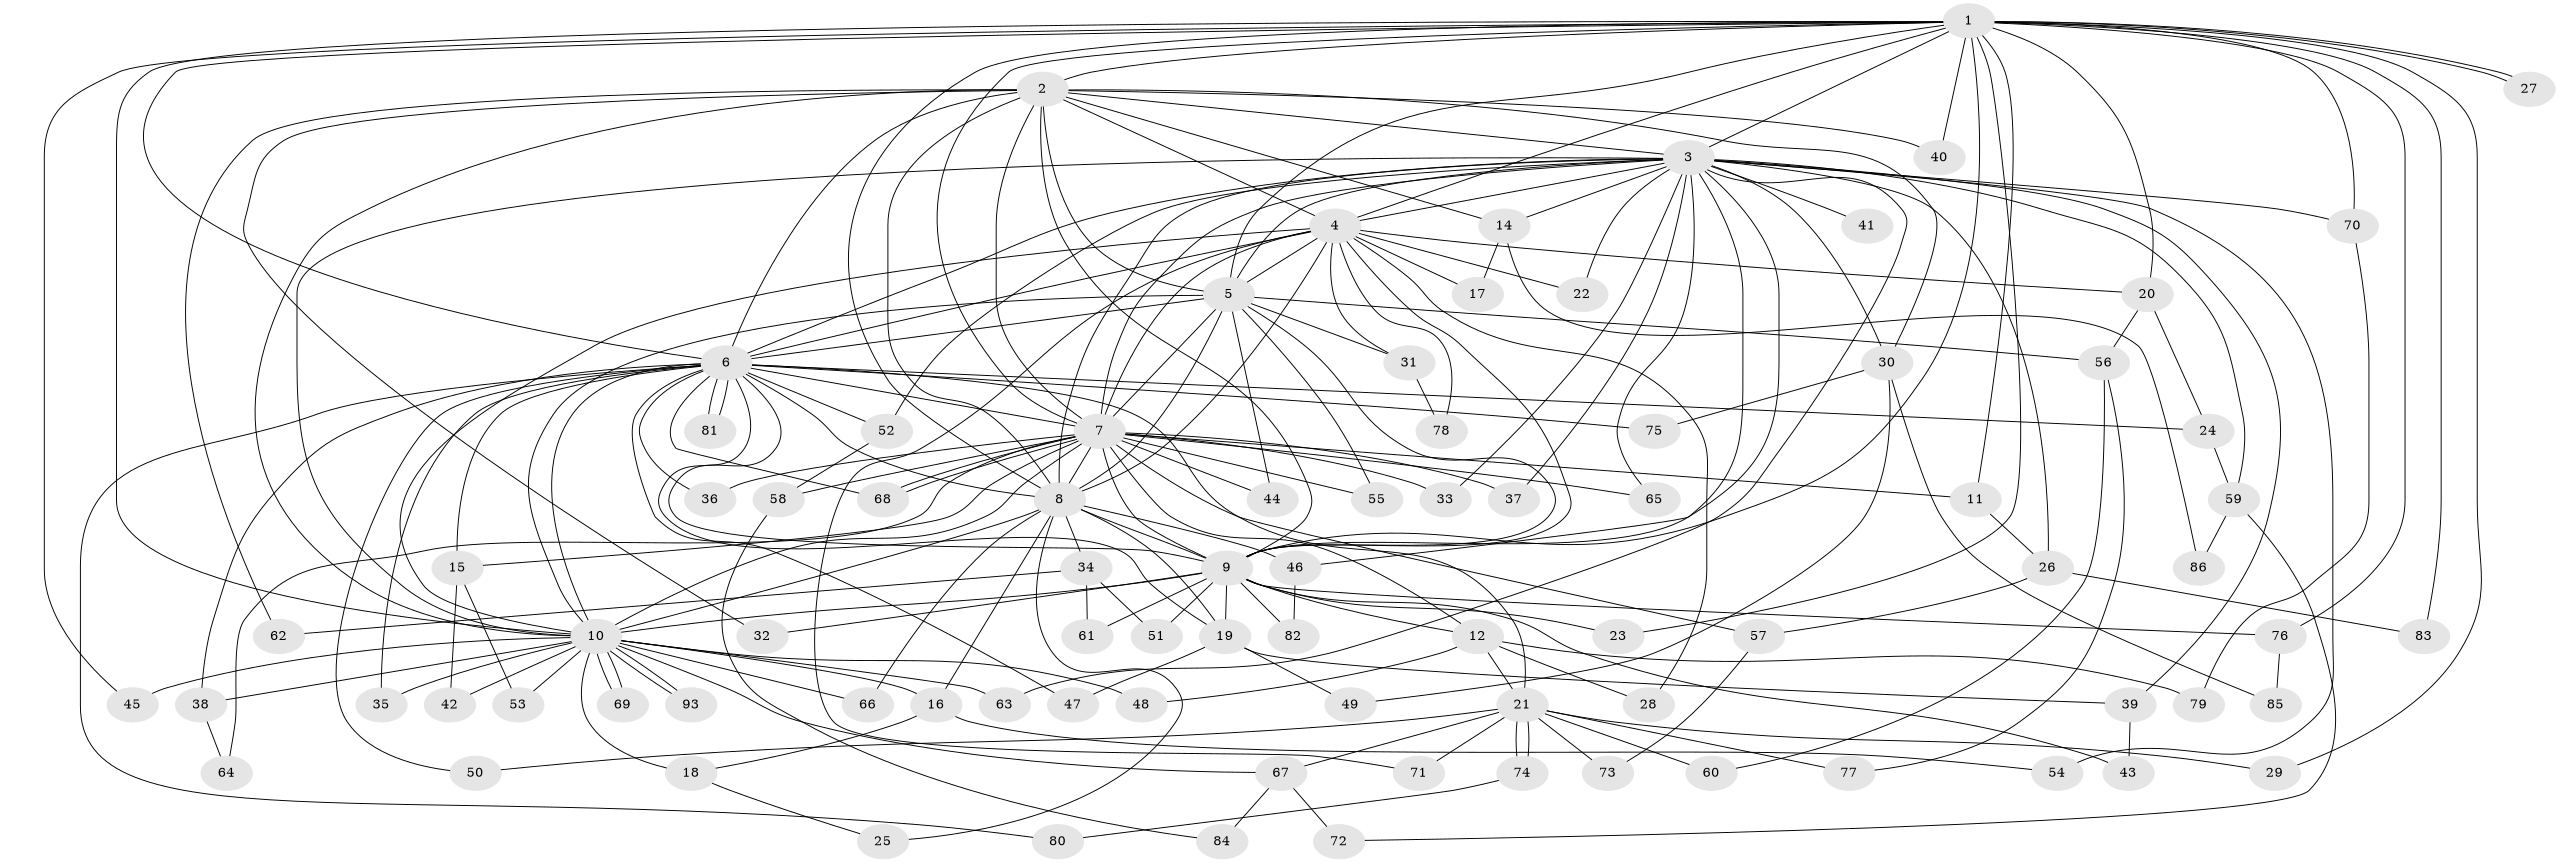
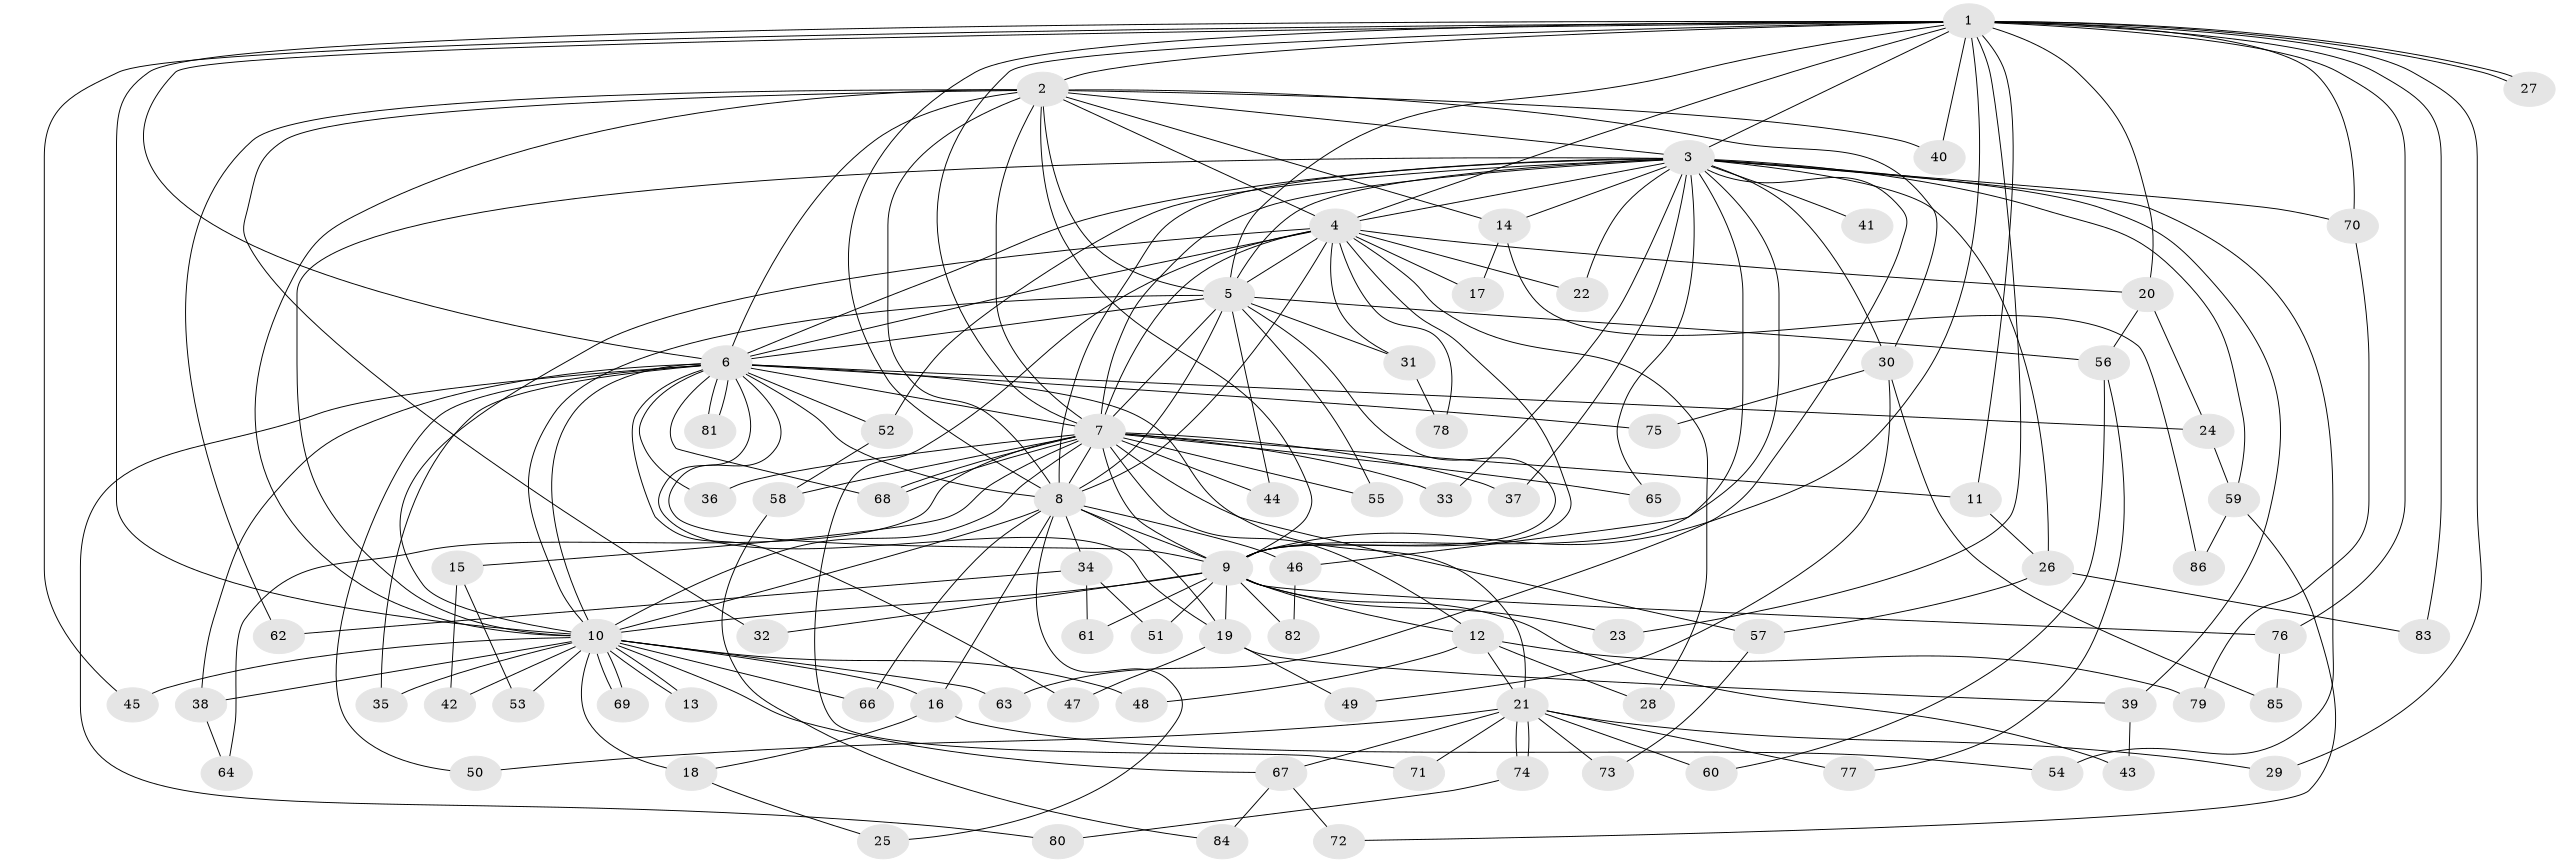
edge "6" -- "15": removed
node "93": label "93" -> "13"
